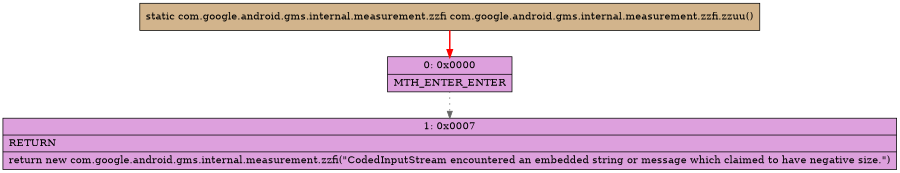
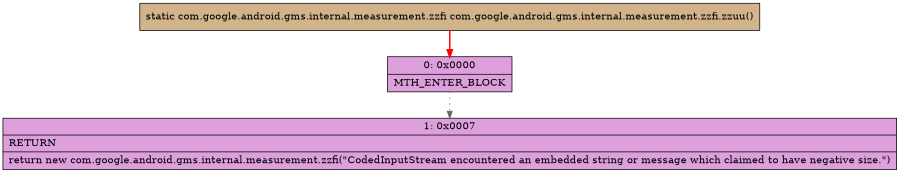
node "0: 0x0000": text "MTH_ENTER_ENTER" -> "MTH_ENTER_BLOCK"
